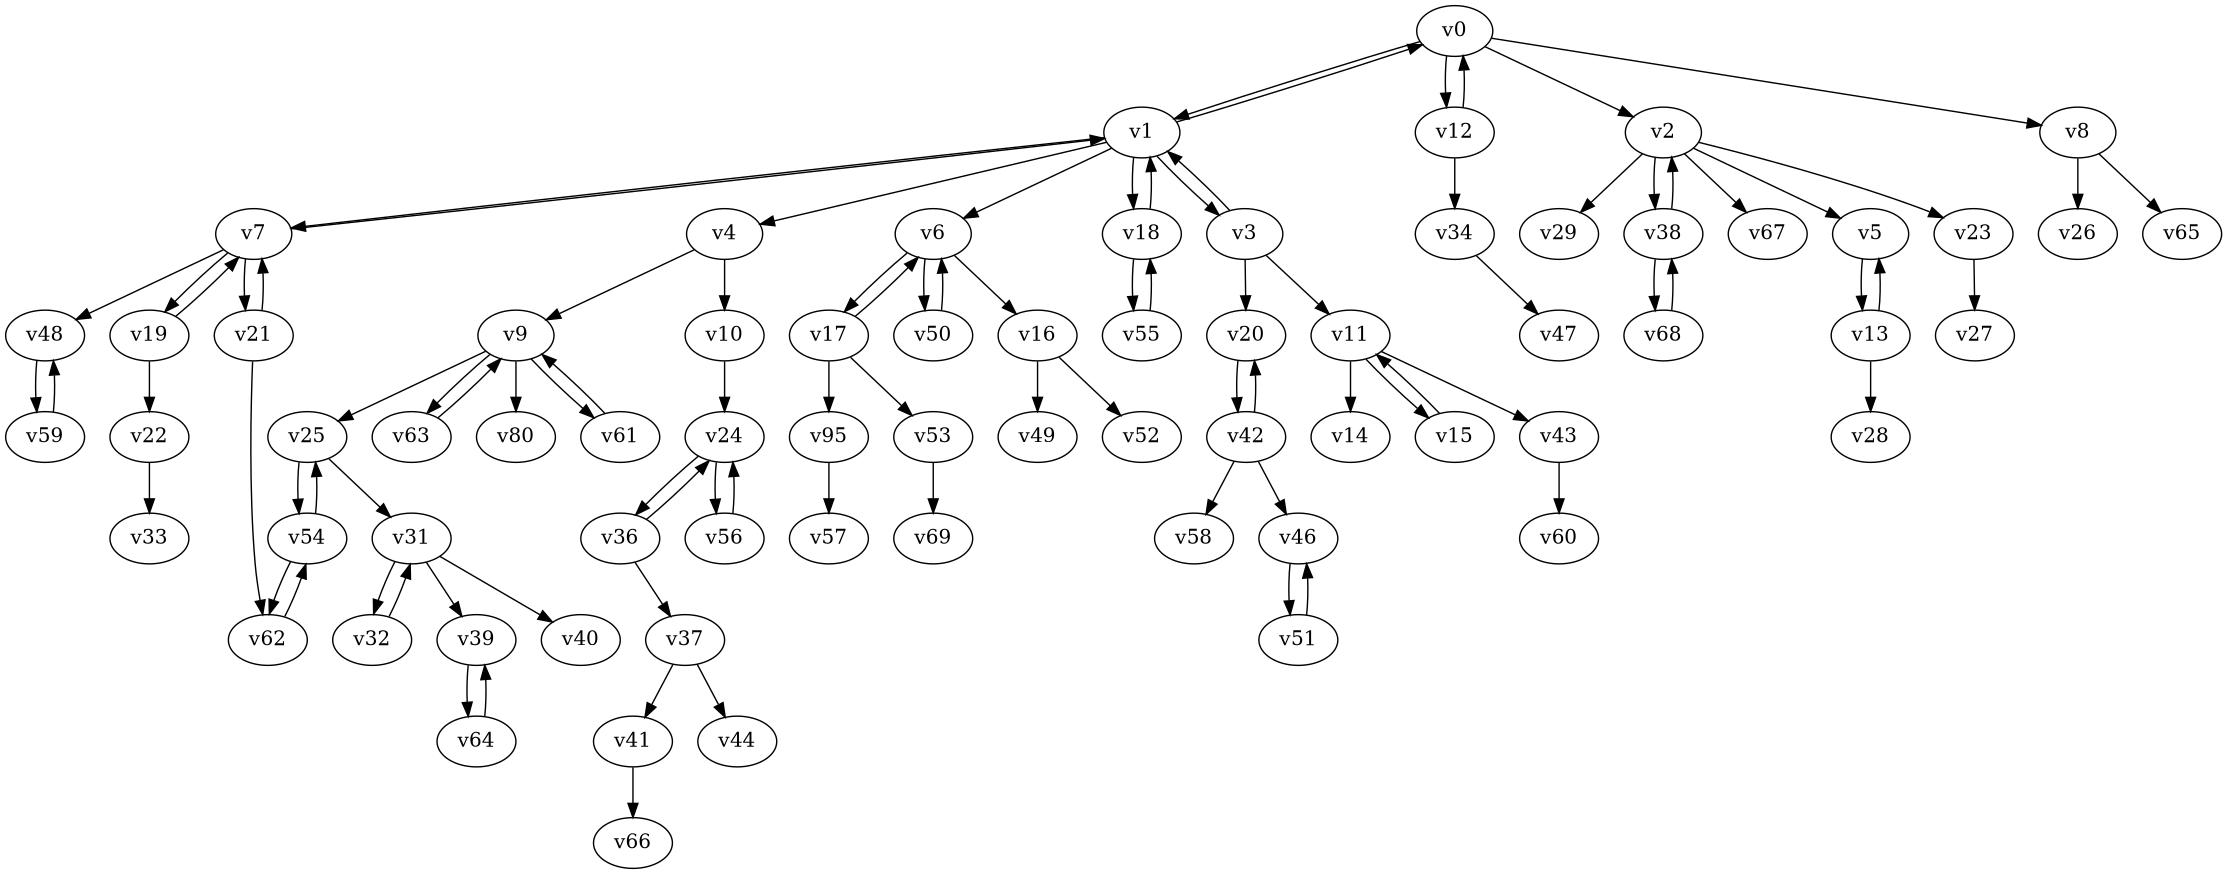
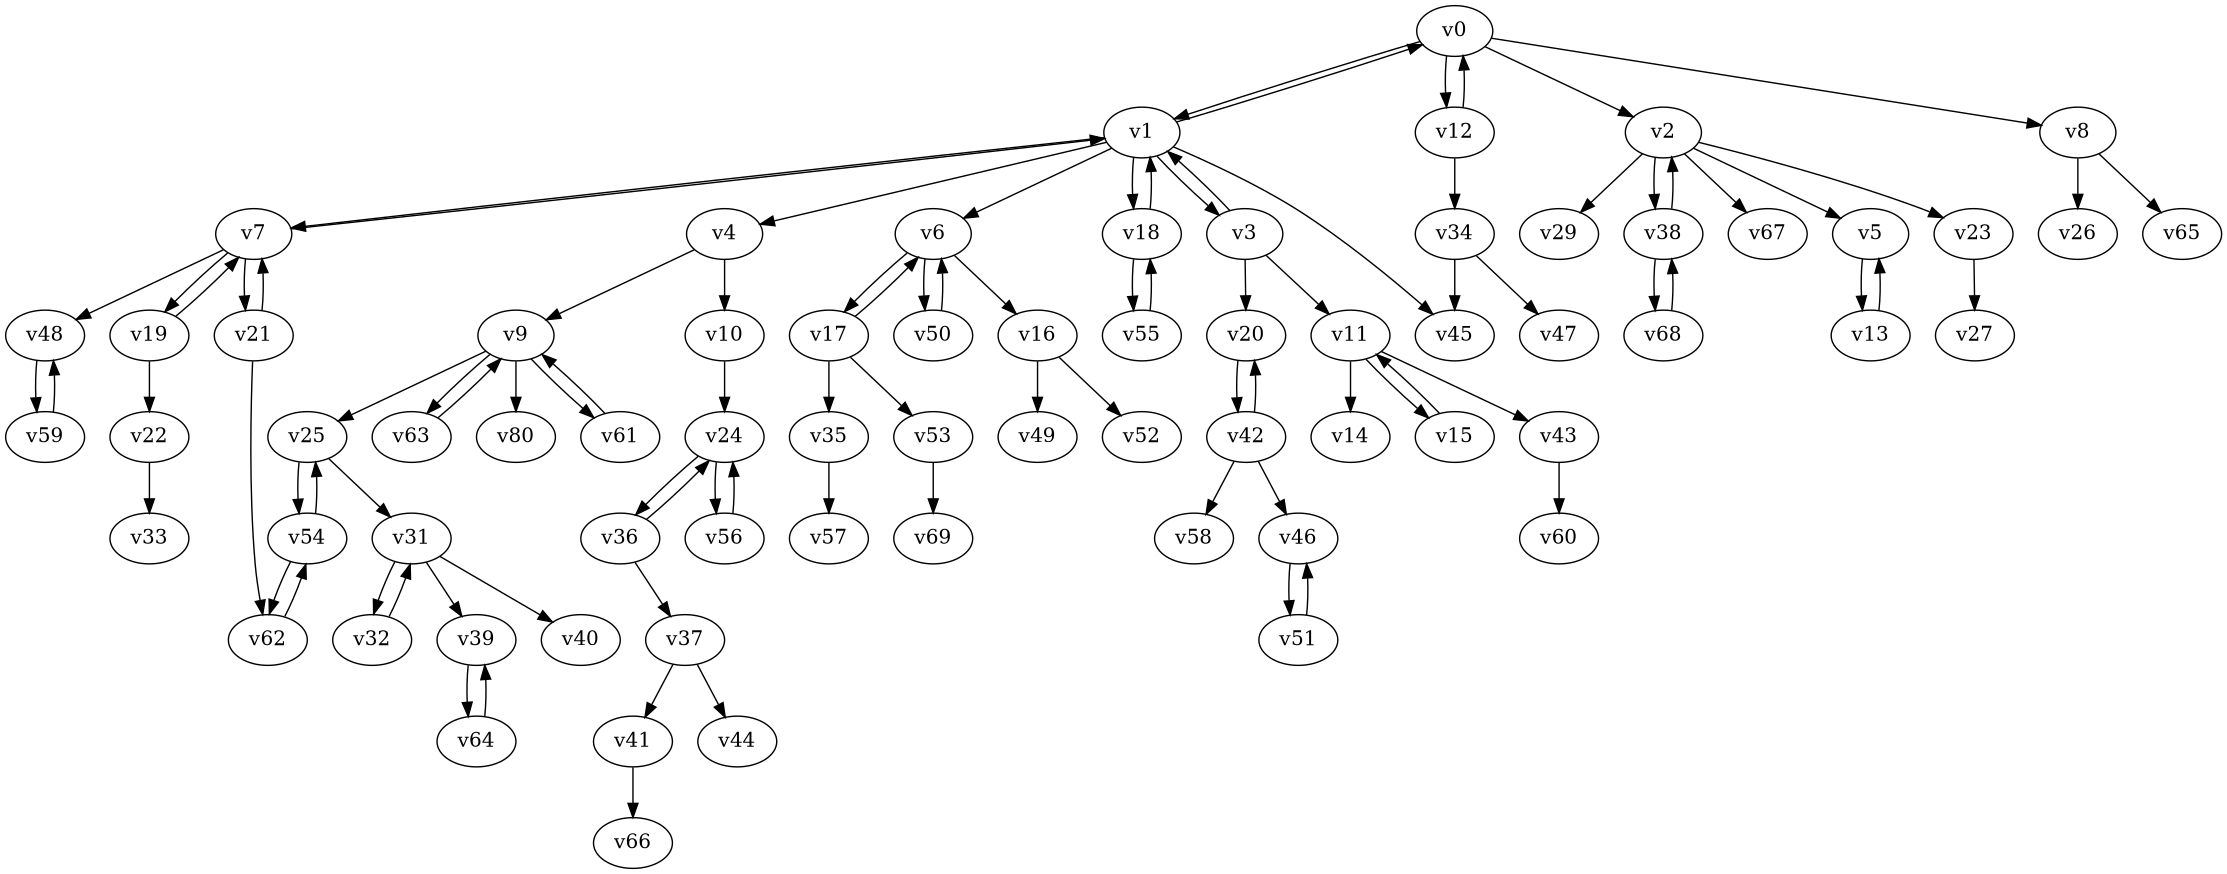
node "v45": added
node "v95": label "v95" -> "v35"
node "v28": removed
